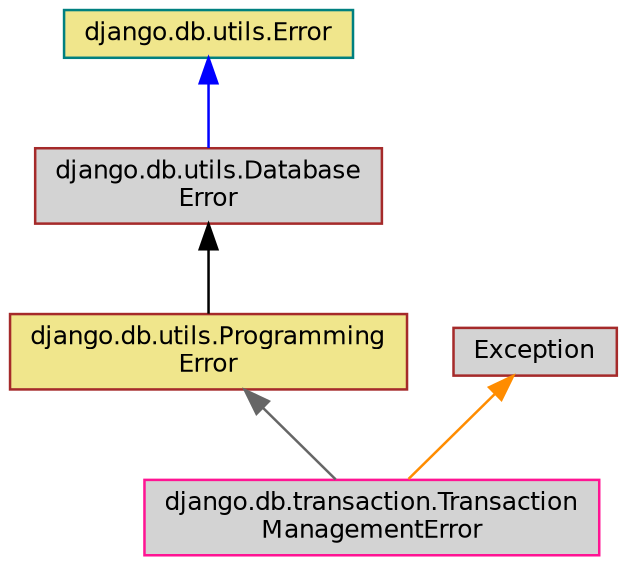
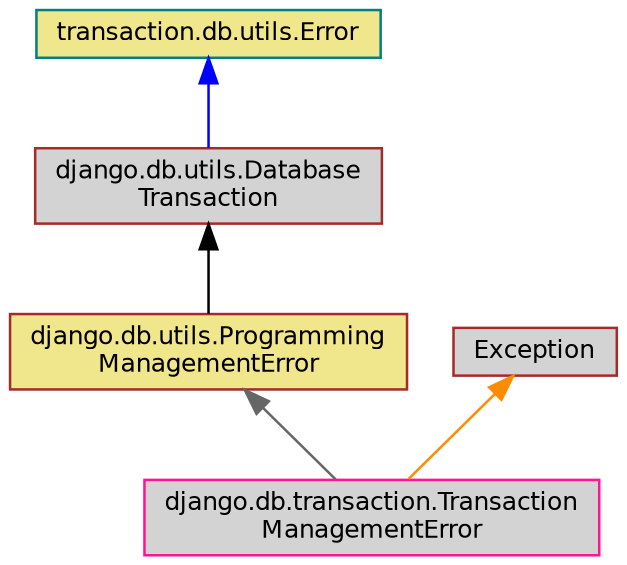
node "django.db.utils.Error": label "django.db.utils.Error" -> "transaction.db.utils.Error"
node "django.db.utils.Database Error": label "django.db.utils.Database Error" -> "django.db.utils.Database Transaction"
node "django.db.utils.Programming Error": label "django.db.utils.Programming Error" -> "django.db.utils.Programming ManagementError"
